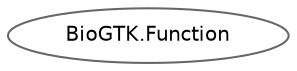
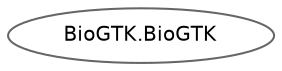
node "BioGTK.Function": label "BioGTK.Function" -> "BioGTK.BioGTK"
